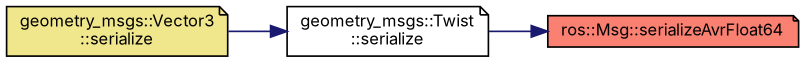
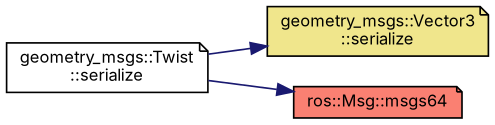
edge "geometry_msgs::Vector3 ::serialize" -> "geometry_msgs::Twist ::serialize": reversed
node "ros::Msg::serializeAvrFloat64": label "ros::Msg::serializeAvrFloat64" -> "ros::Msg::msgs64"
